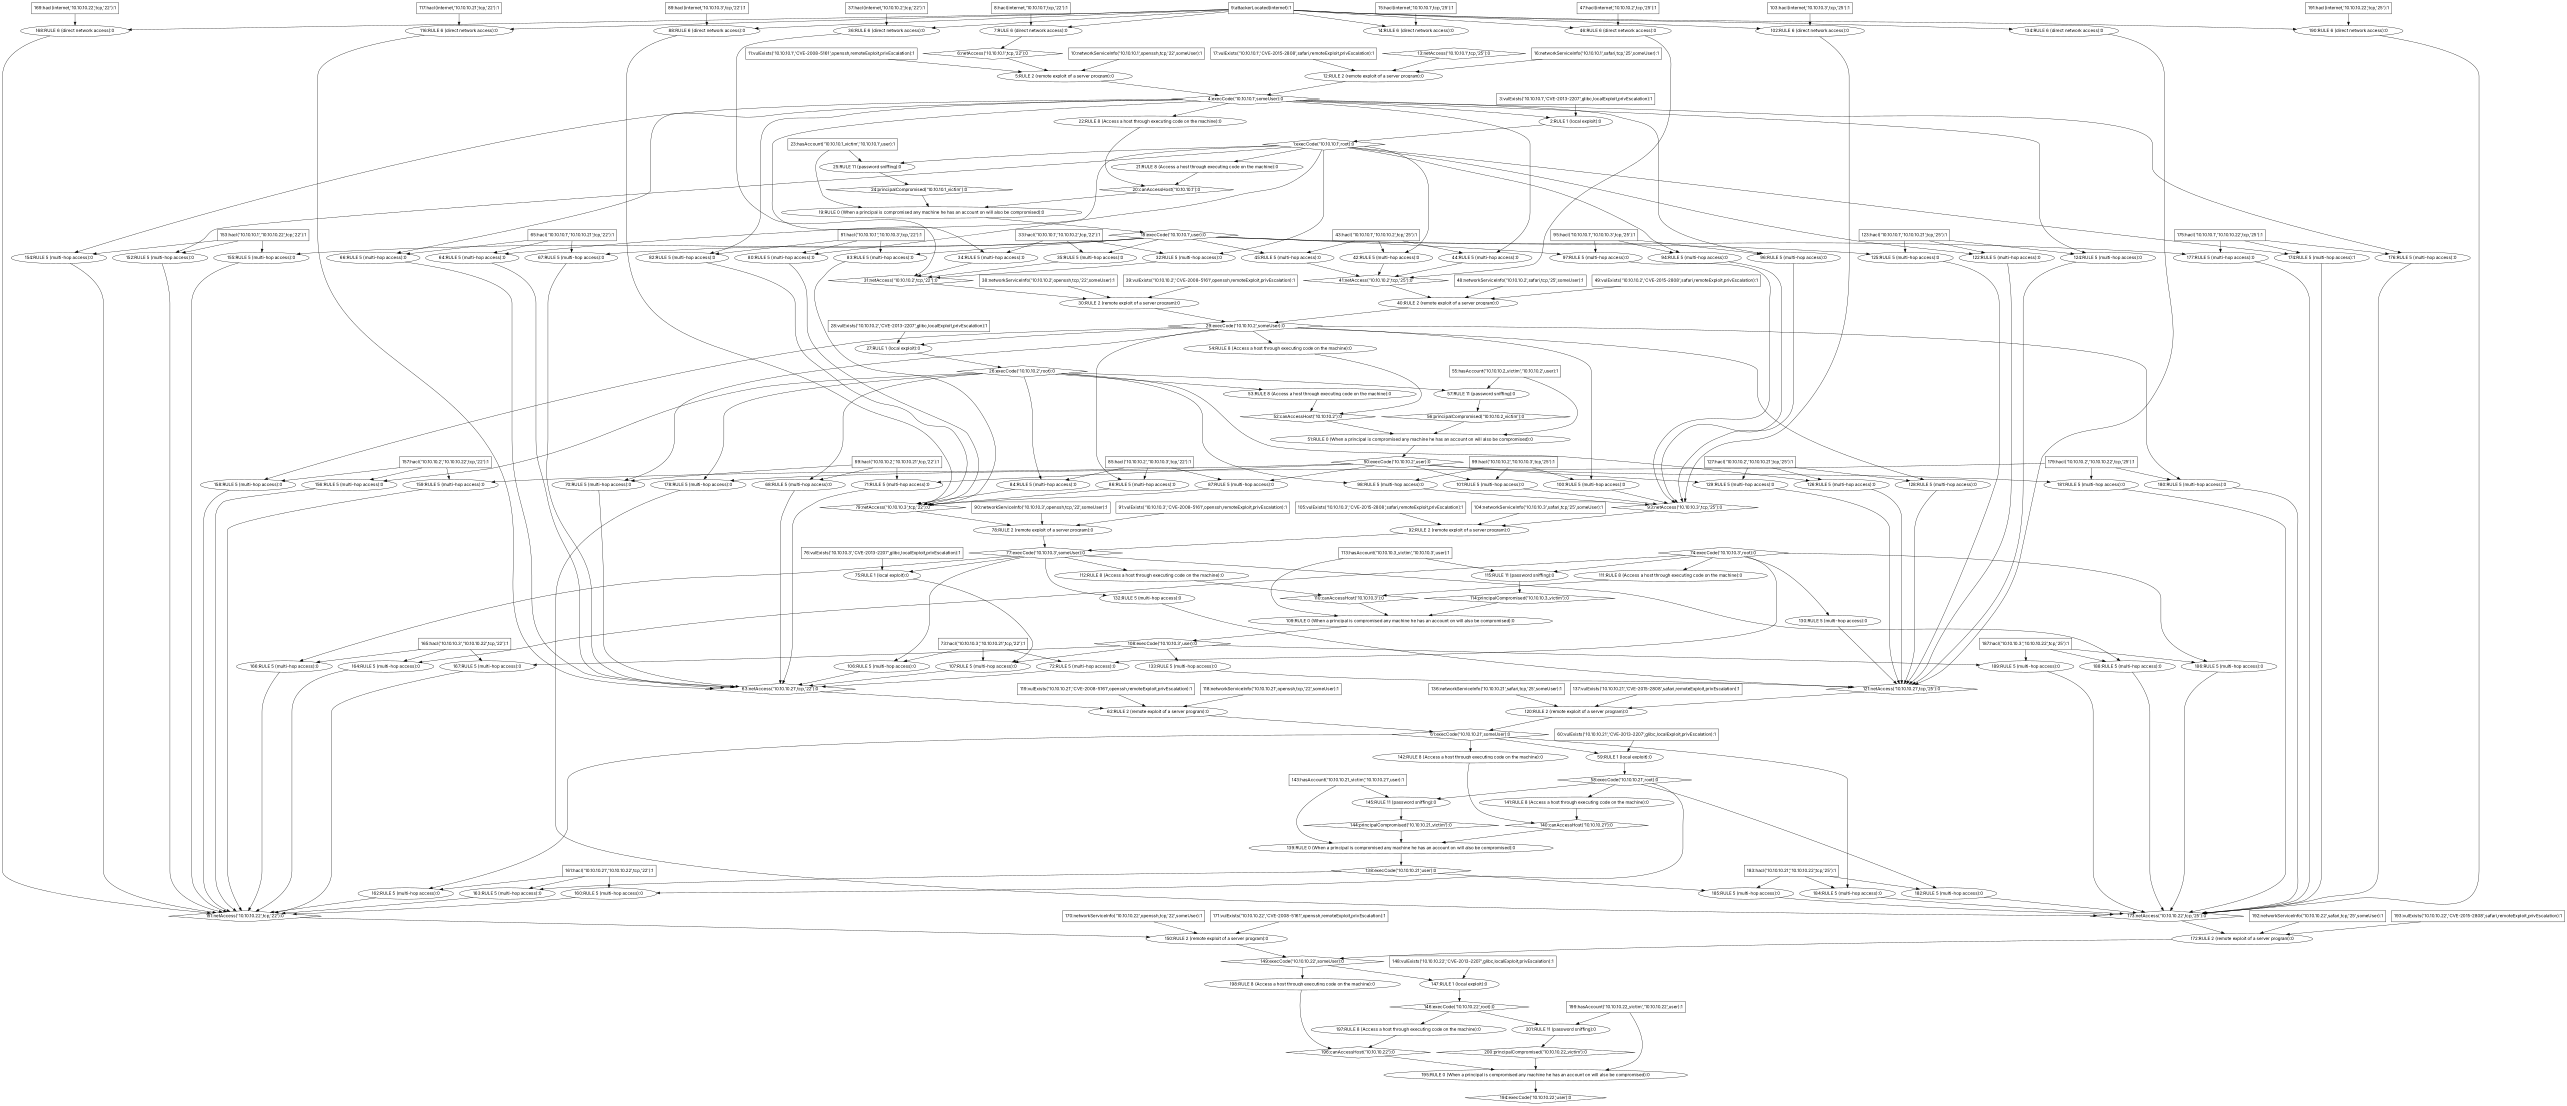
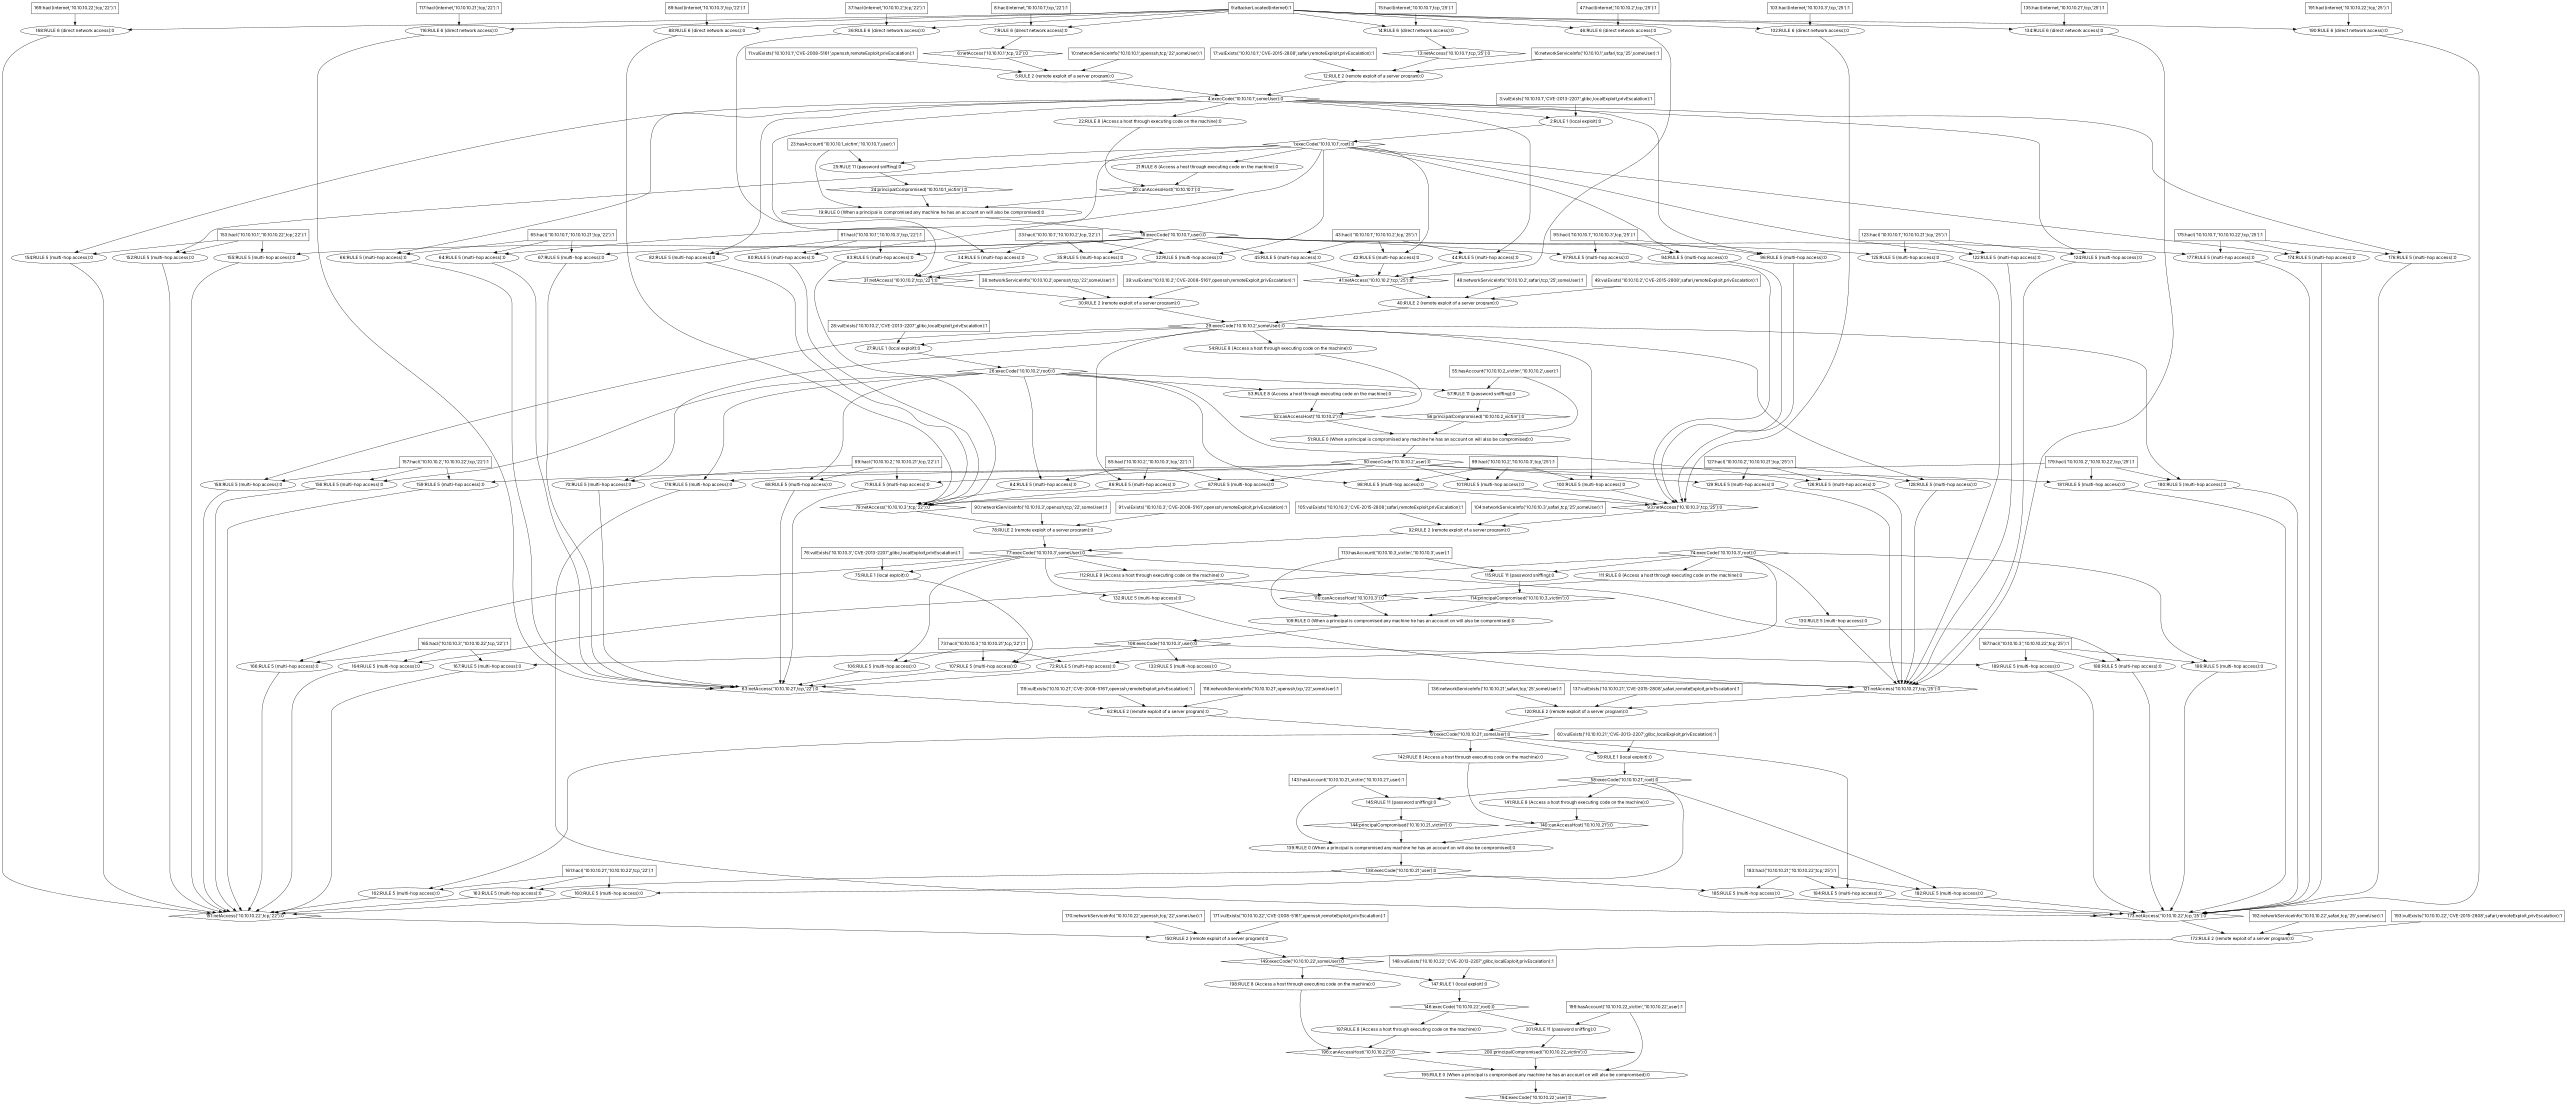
node "135:hacl(internet,'10.10.10.21',tcp,'25'):1": added
edge "14:RULE 6 (direct network access):0" -> "13:netAccess('10.10.10.1',tcp,'25'):0": added
node "174:RULE 5 (multi-hop access):1": label "174:RULE 5 (multi-hop access):1" -> "174:RULE 5 (multi-hop access):0"
